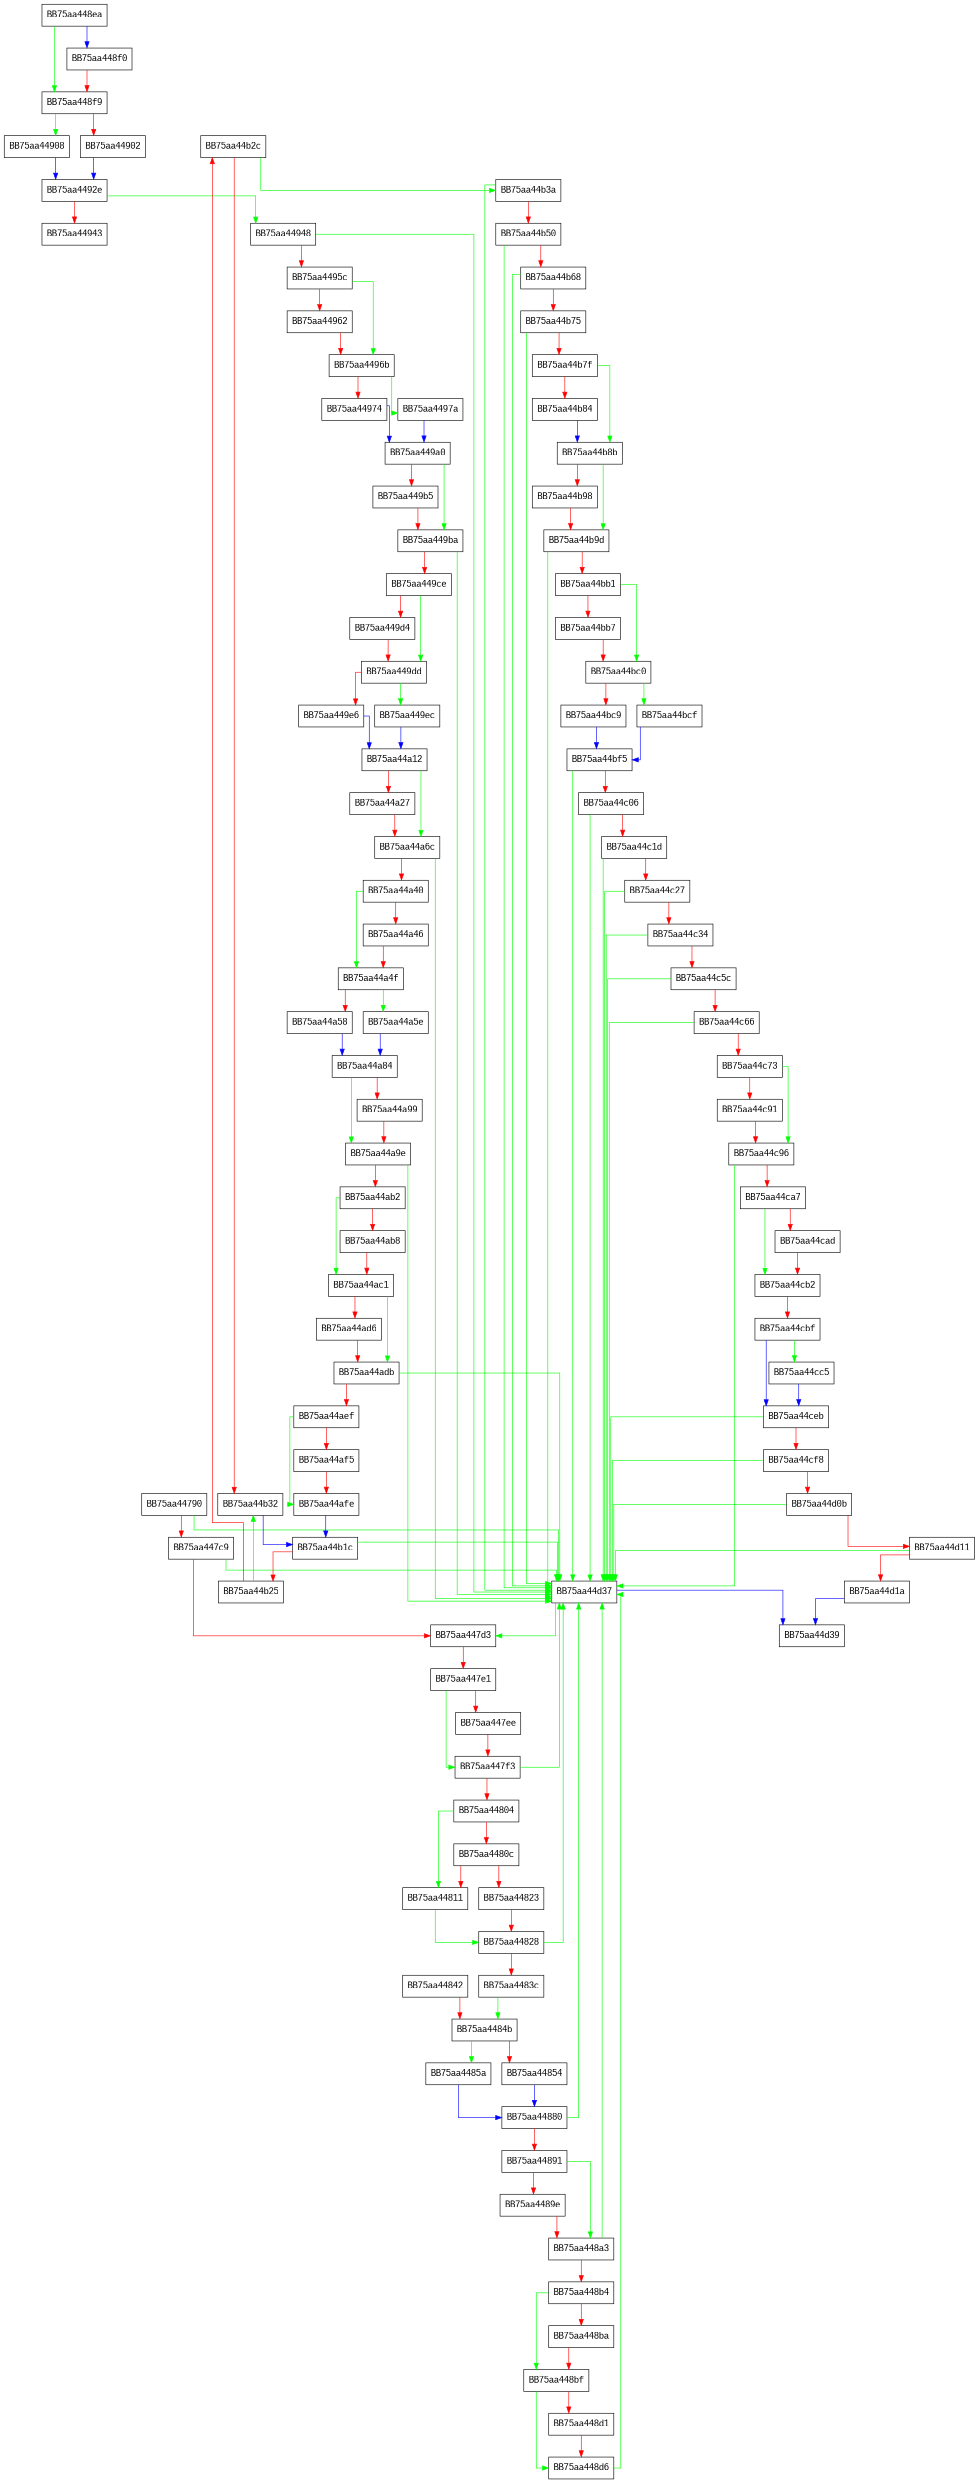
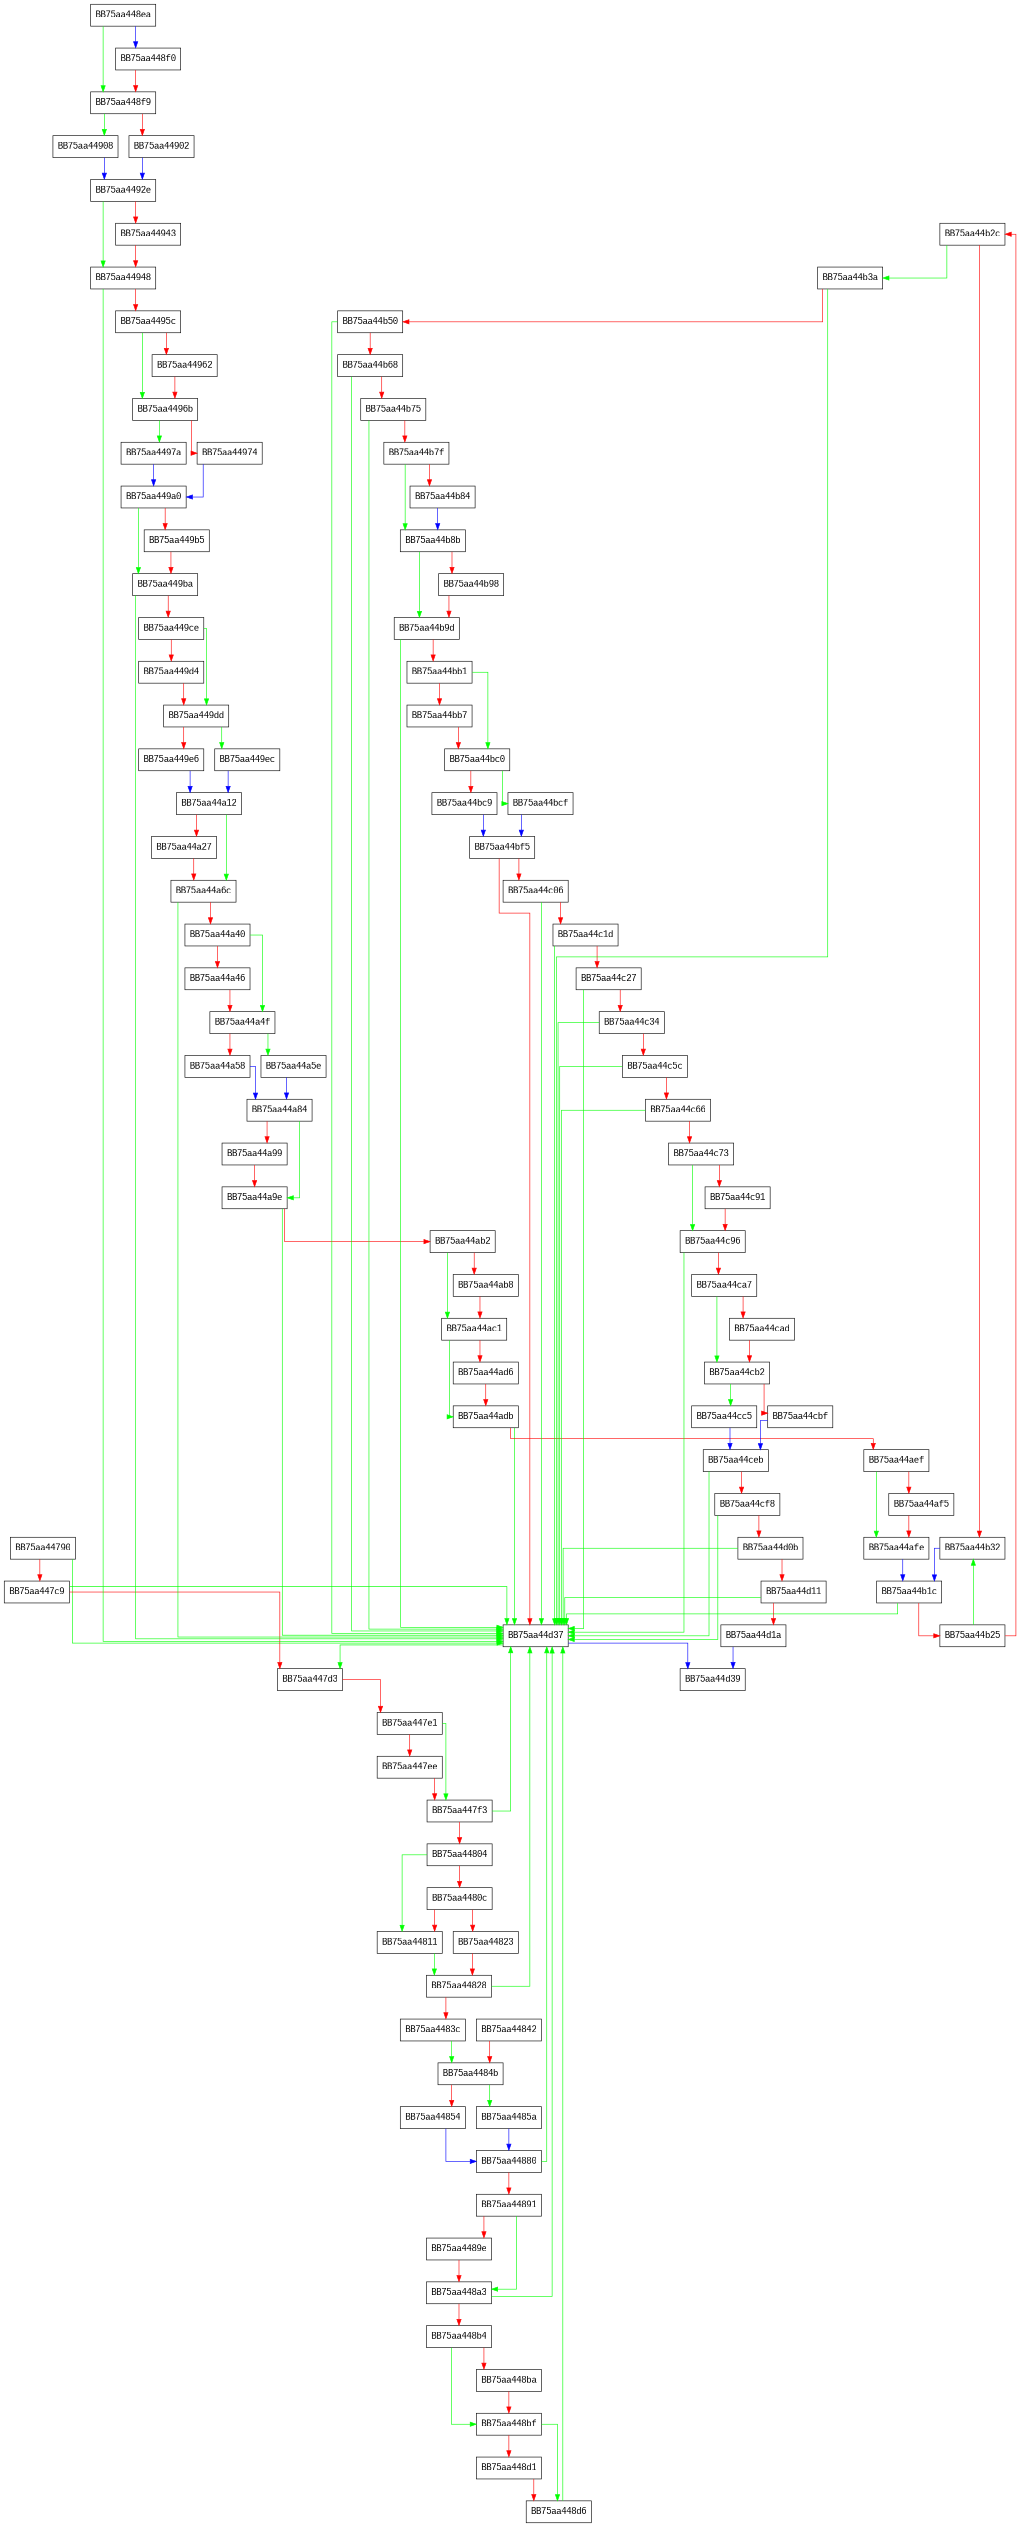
edge "BB75aa44943" -> "BB75aa44948": added
edge "BB75aa44bf5" -> "BB75aa44d37": color green -> red
edge "BB75aa44cbf" -> "BB75aa44cc5": now "BB75aa44cb2" -> "BB75aa44cc5"
